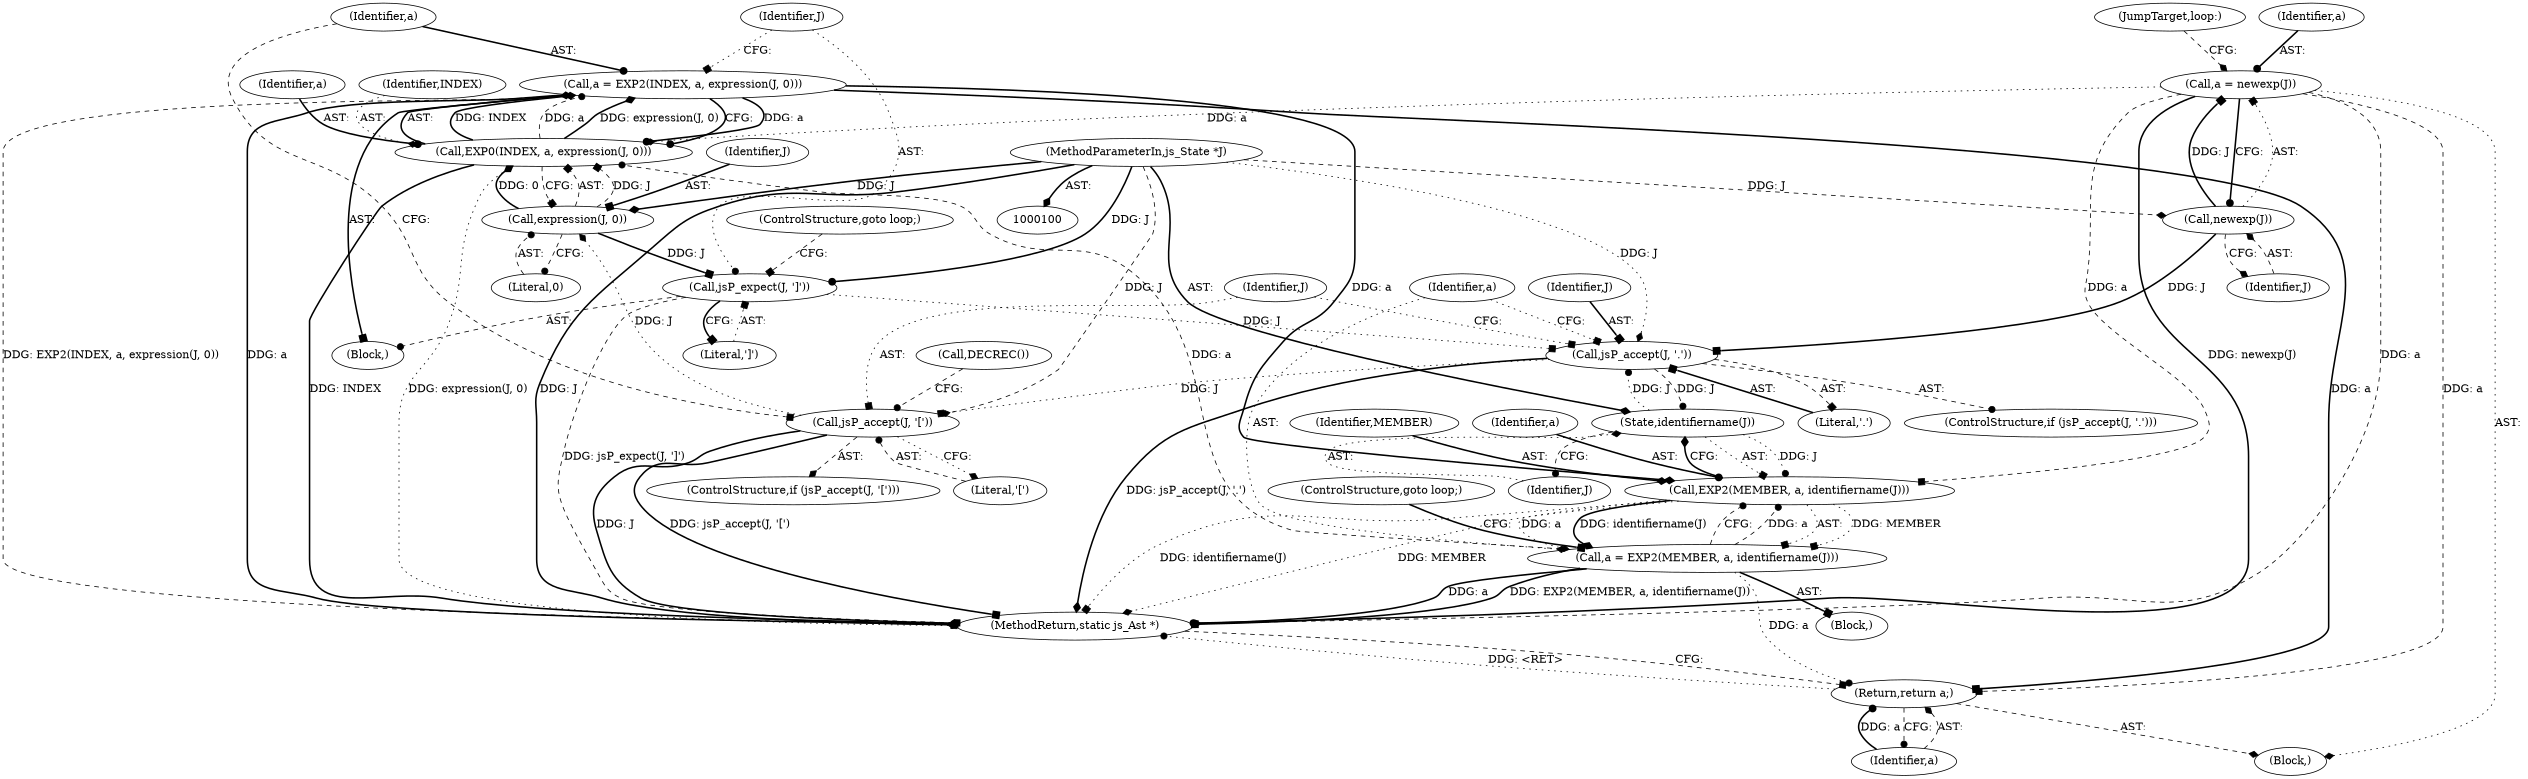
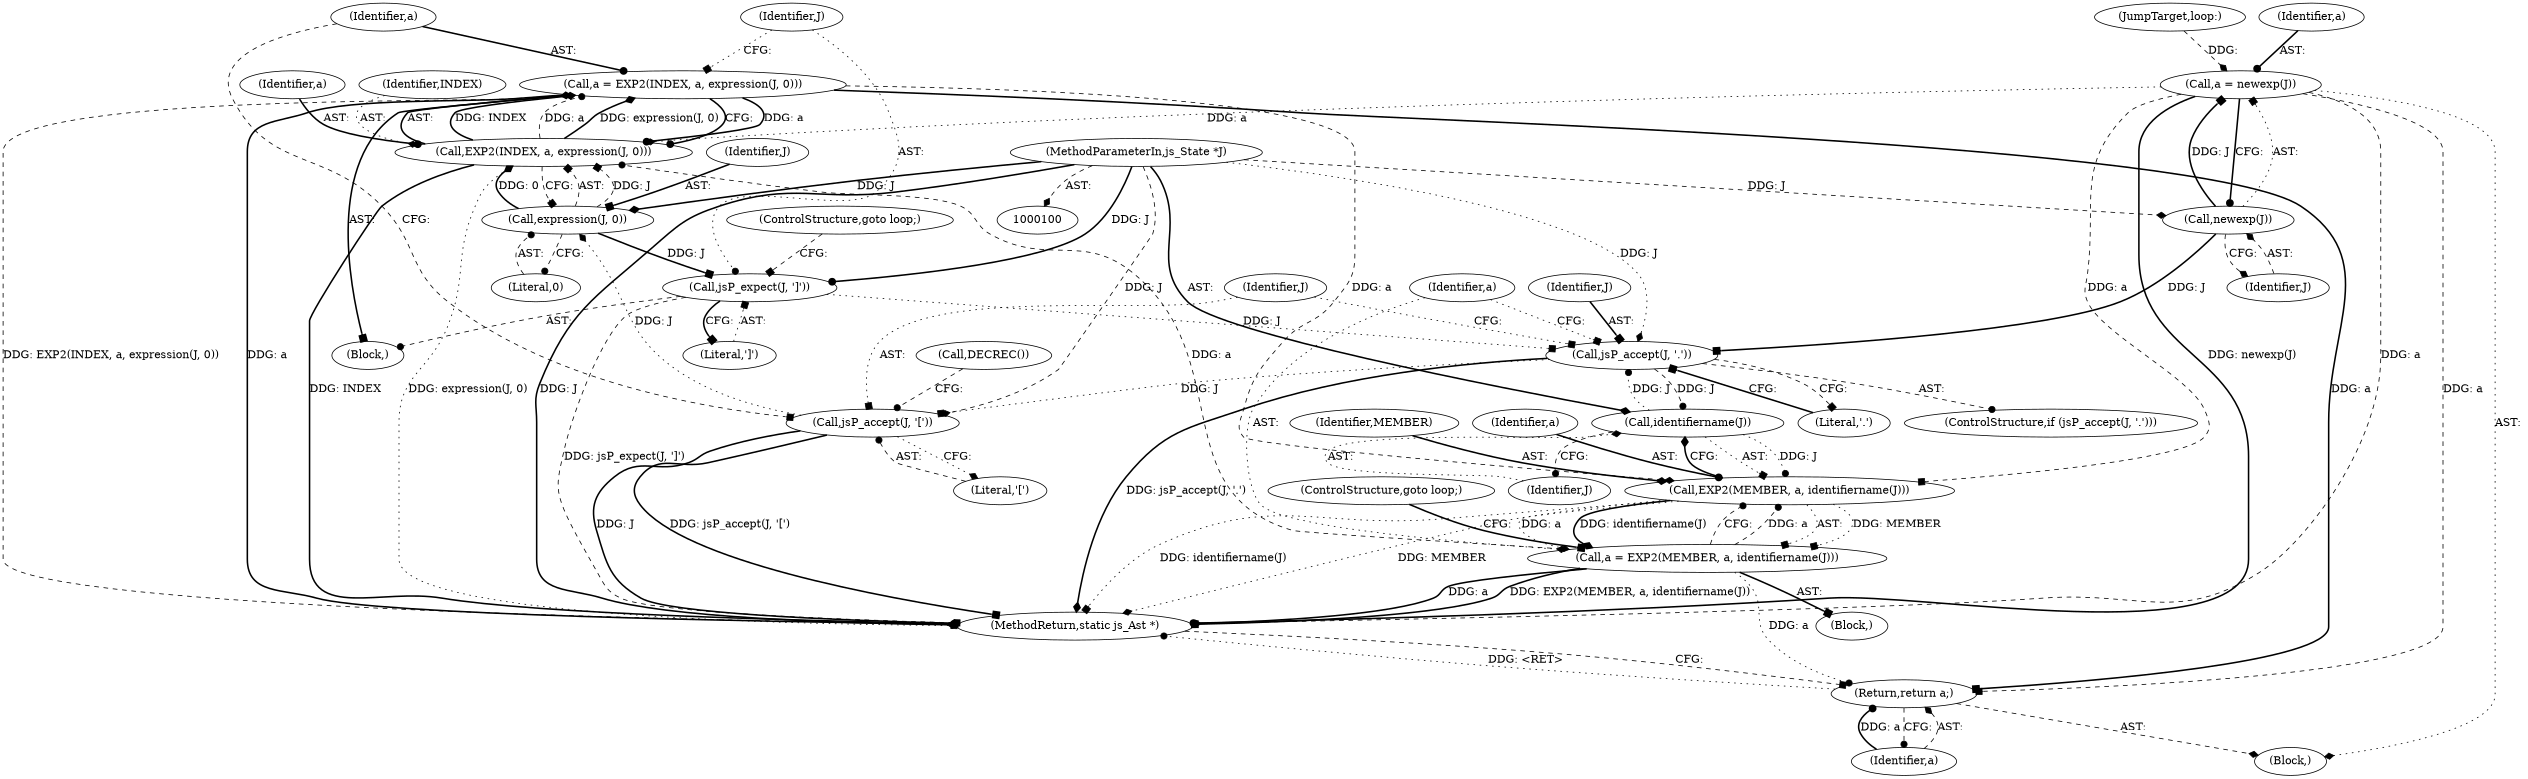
edge "(JumpTarget,loop:)" -> "(Call,a = newexp(J))": label "CFG: " -> "DDG: "
node "(Call,EXP0(INDEX, a, expression(J, 0)))": label "(Call,EXP0(INDEX, a, expression(J, 0)))" -> "(Call,EXP2(INDEX, a, expression(J, 0)))"
edge "(MethodParameterIn,js_State *J)" -> "1000100": style bold -> dashed
edge "(Call,a = EXP2(INDEX, a, expression(J, 0)))" -> "(Call,EXP2(MEMBER, a, identifiername(J)))": style bold -> dashed
edge "(Literal,'.')" -> "(Call,jsP_accept(J, '.'))": label "AST: " -> "CFG: "
edge "(Call,jsP_accept(J, '.'))" -> "(Literal,'.')": label "AST: " -> "CFG: "
node "(State,identifiername(J))": label "(State,identifiername(J))" -> "(Call,identifiername(J))"
node "(ControlStructure,if (jsP_accept(J, '[')))": removed
